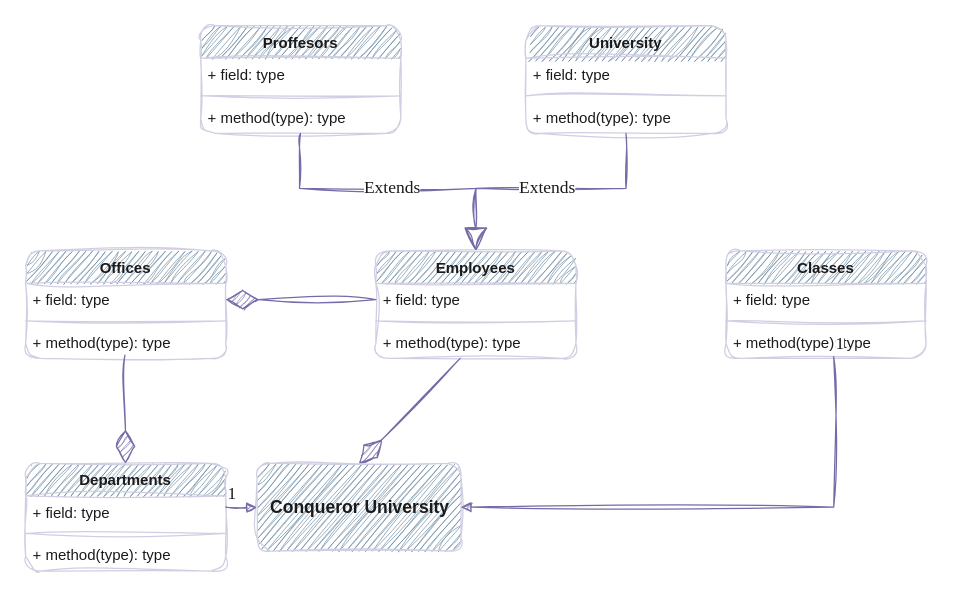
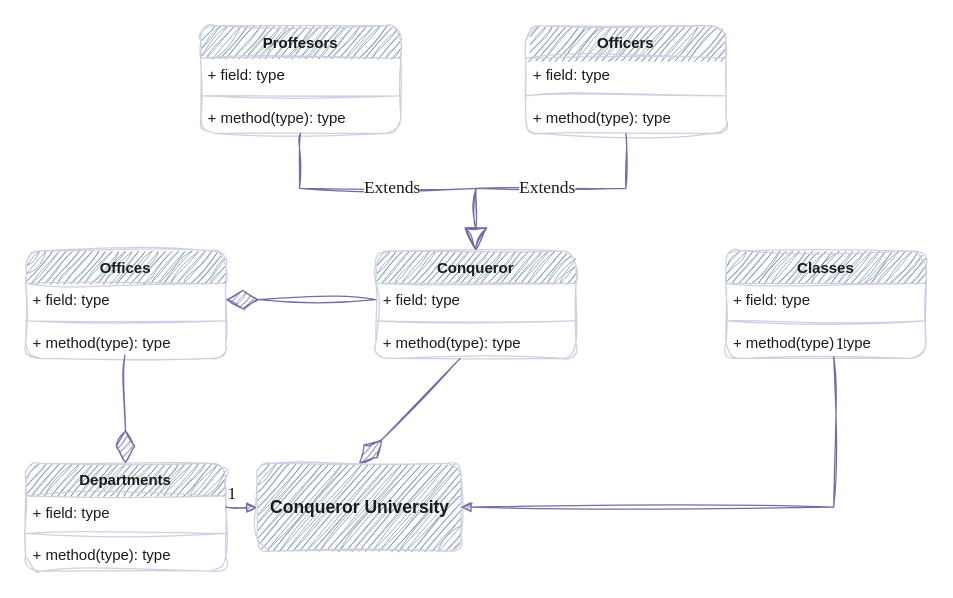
node "University": label "University" -> "Officers"
node "Employees": label "Employees" -> "Conqueror"
